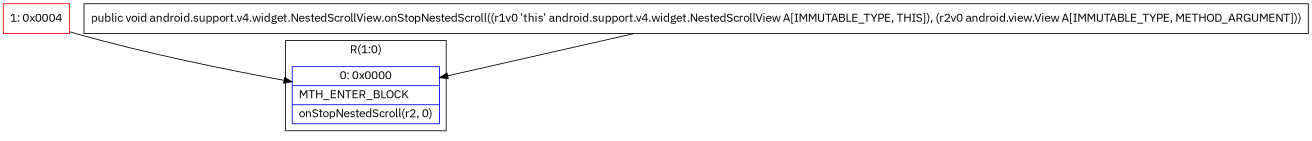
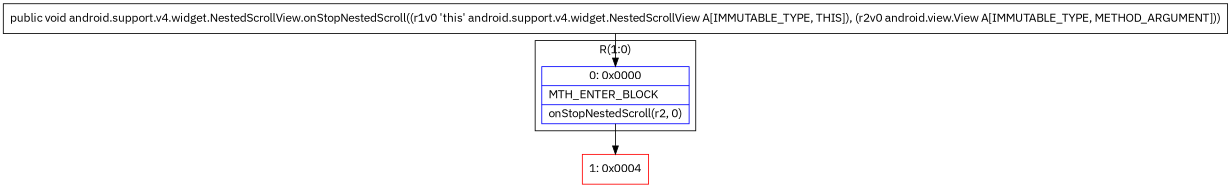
edge "1: 0x0004" -> "0: 0x0000": reversed
